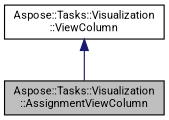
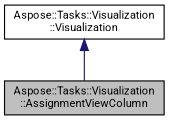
node "Aspose::Tasks::Visualization ::ViewColumn": label "Aspose::Tasks::Visualization ::ViewColumn" -> "Aspose::Tasks::Visualization ::Visualization"
